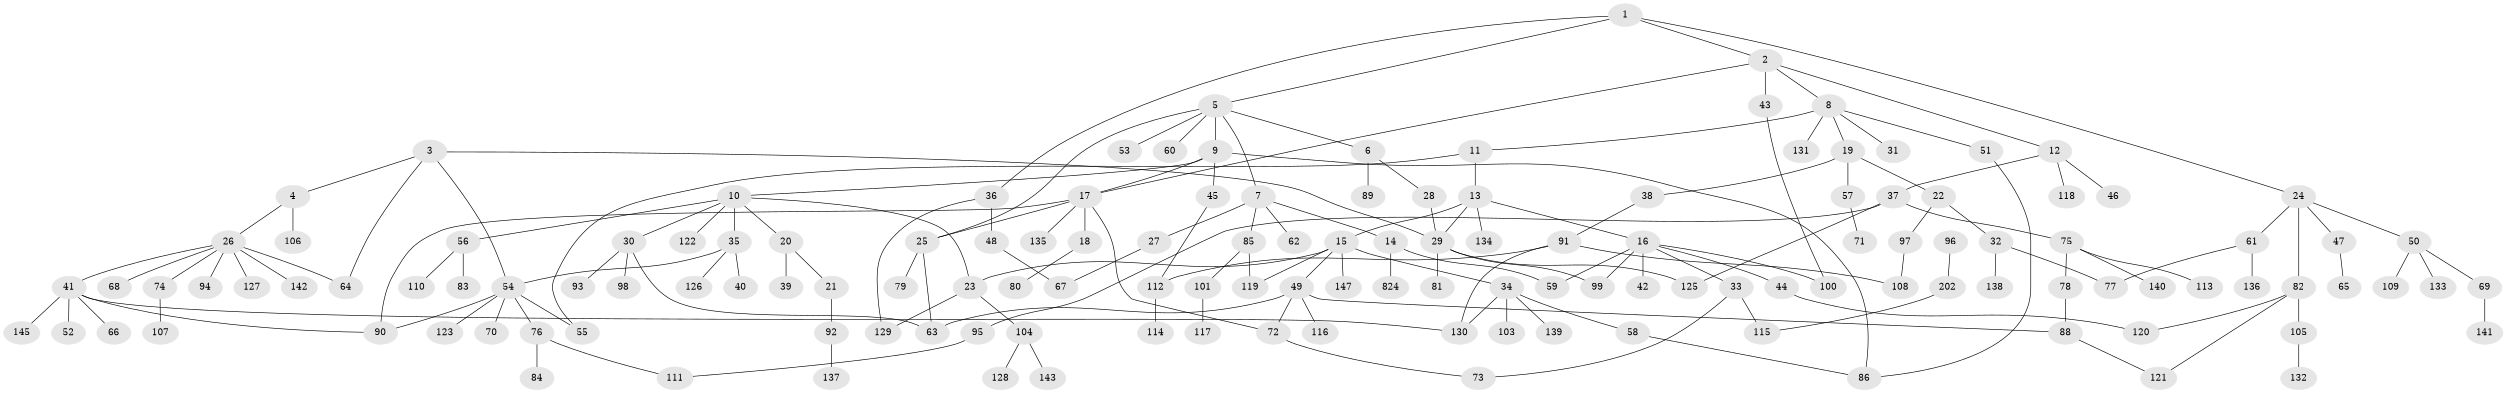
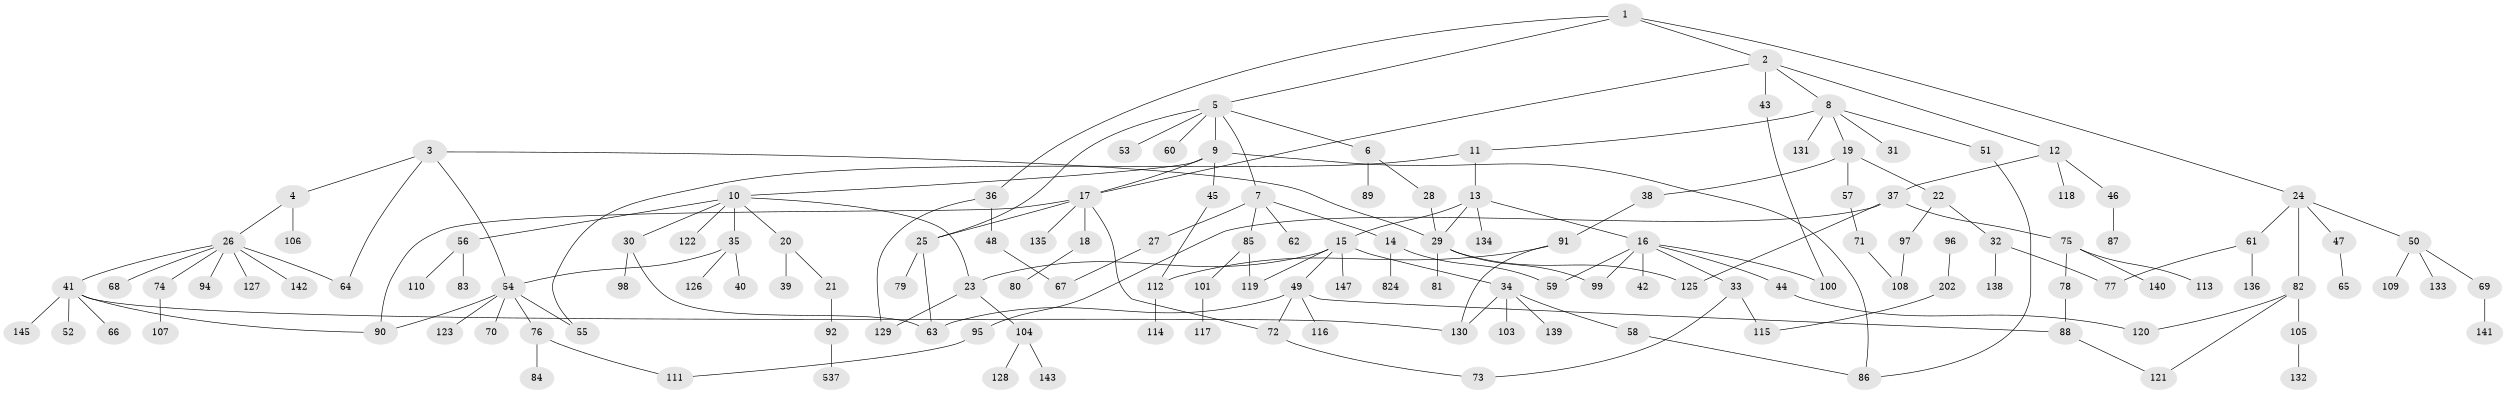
node "87": added
edge "91" -- "108": now "71" -- "108"
node "93": removed
node "137": label "137" -> "537"
